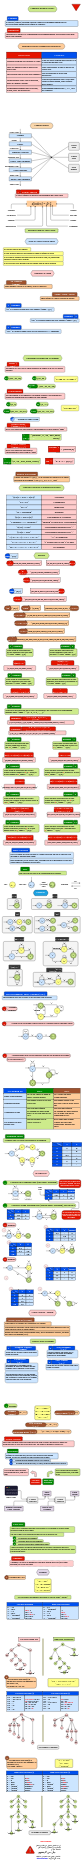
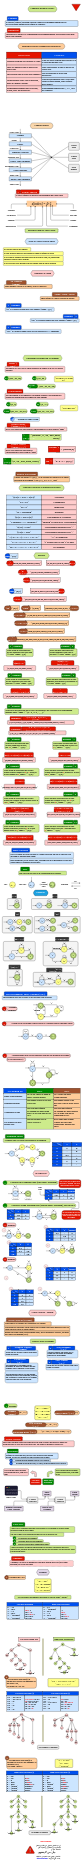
node "`L1 cup L2 = L2 cup L1`": size 24x6 -> 19x6
node "`L1L2 ne L2L1`": moved (70, 407) -> (69, 407)
